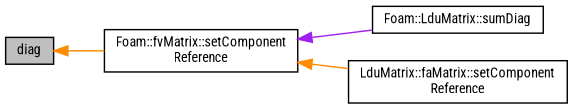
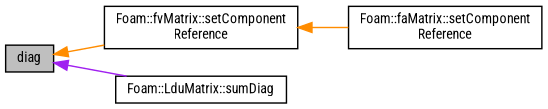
edge "Foam::LduMatrix::sumDiag" -> "Foam::fvMatrix::setComponent Reference": now "Foam::LduMatrix::sumDiag" -> "diag"
node "LduMatrix::faMatrix::setComponent Reference": label "LduMatrix::faMatrix::setComponent Reference" -> "Foam::faMatrix::setComponent Reference"
